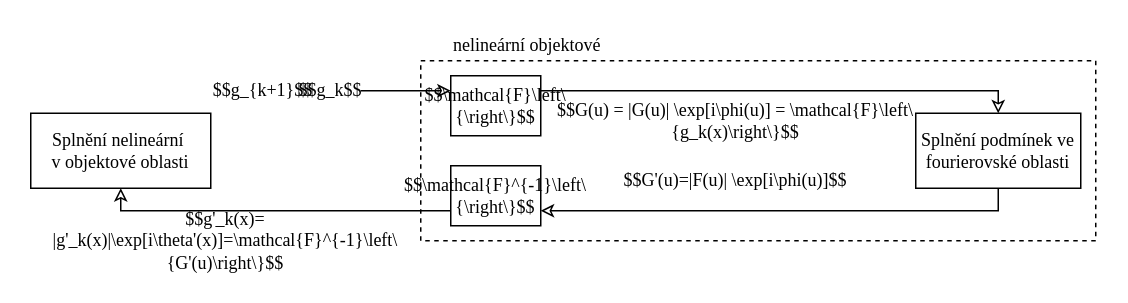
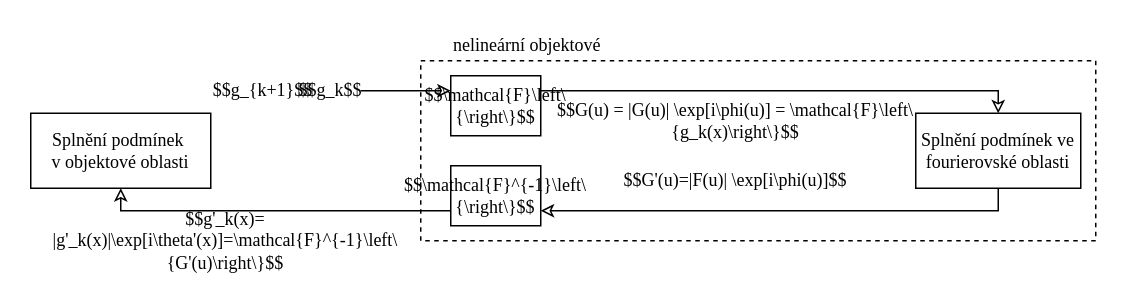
node "Splnění nelineární v objektové oblasti": label "Splnění nelineární v objektové oblasti" -> "Splnění podmínek v objektové oblasti"
